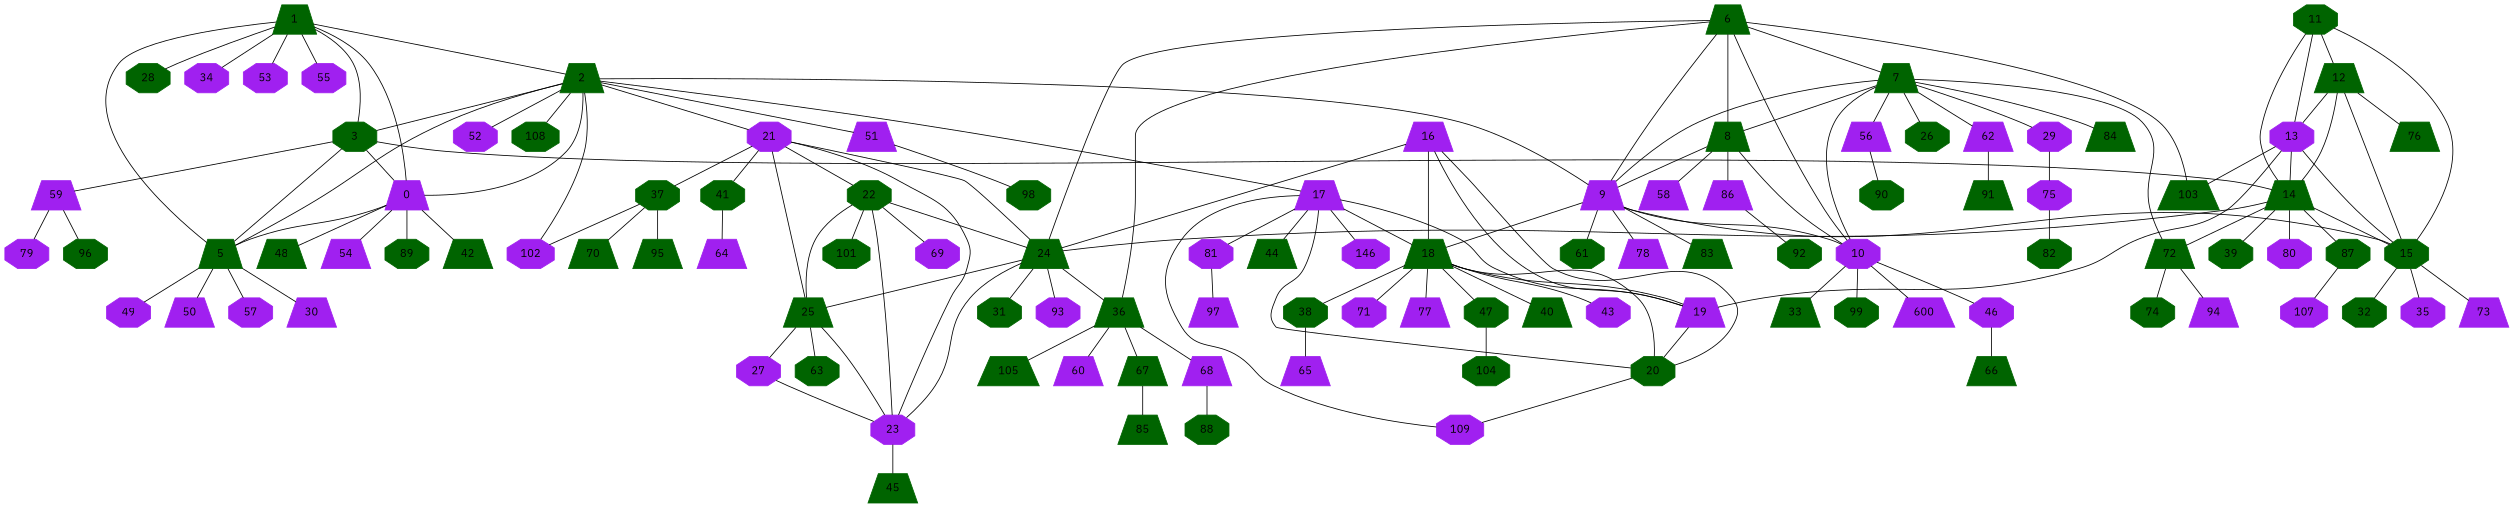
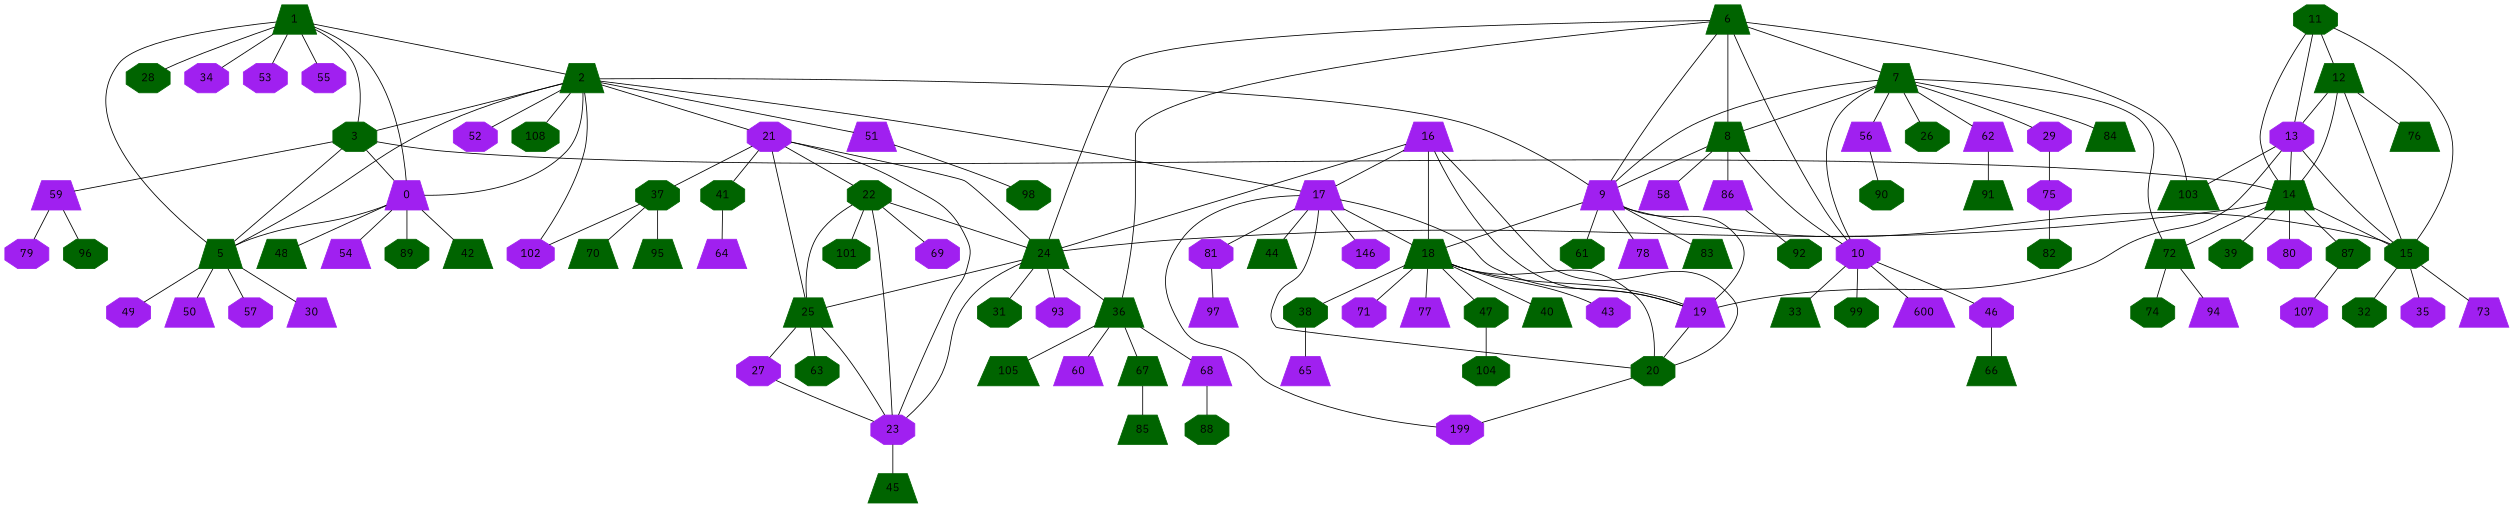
edge "16" -- "17": added
edge "9" -- "10": now "9" -- "19"
node "109": label "109" -> "199"
